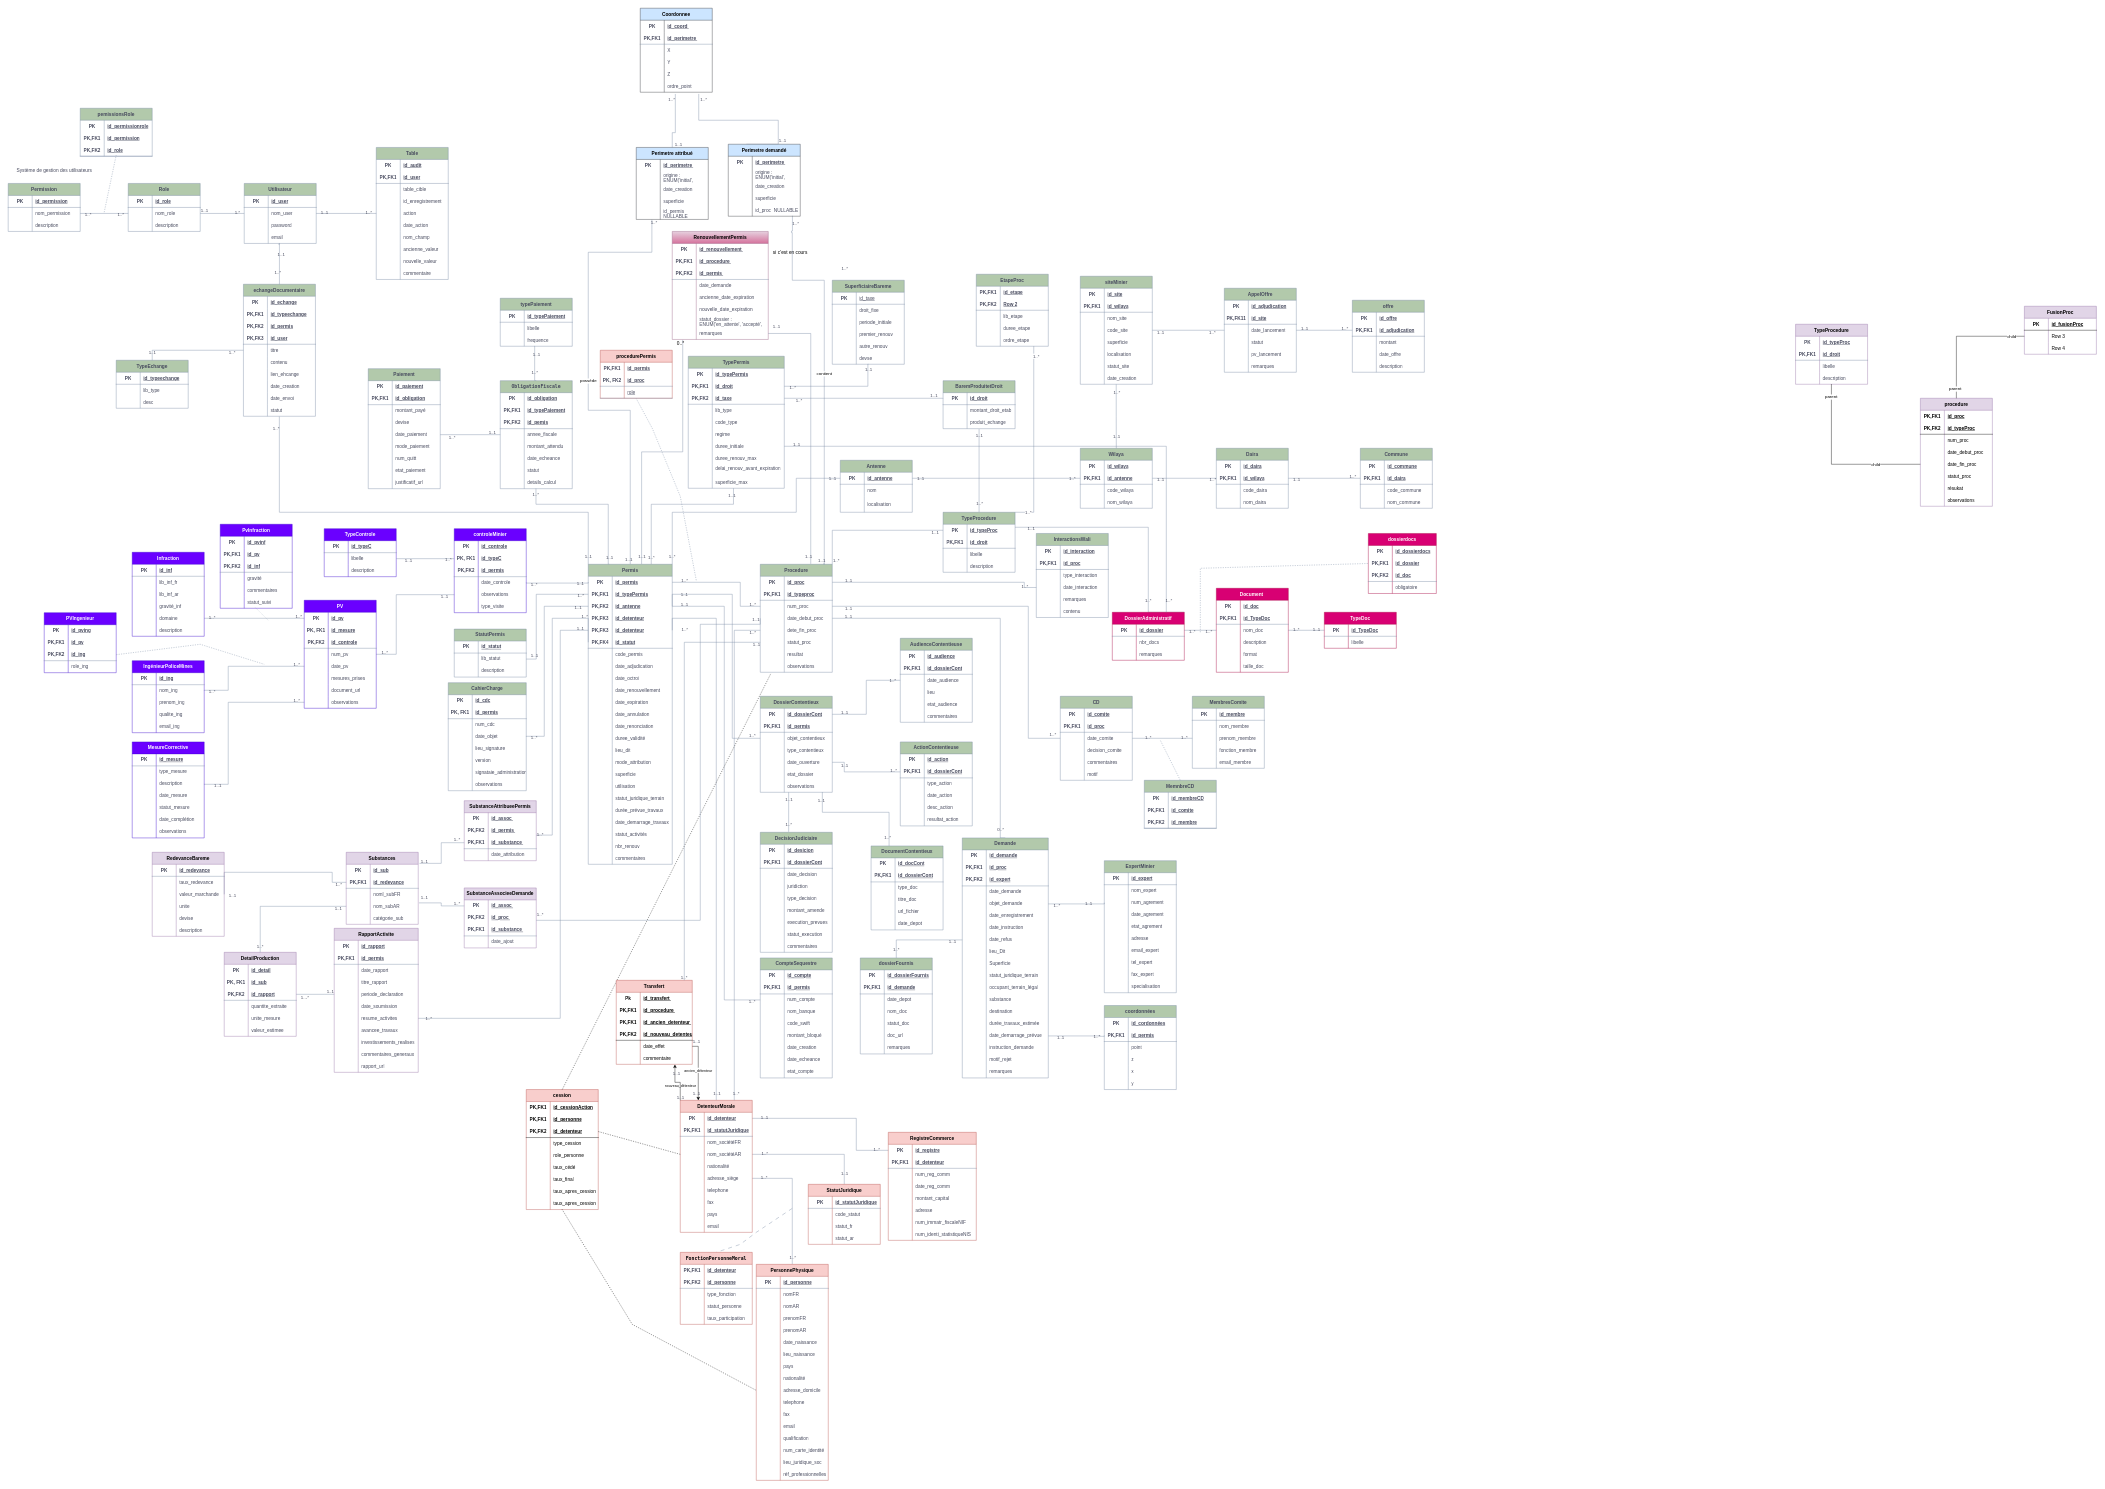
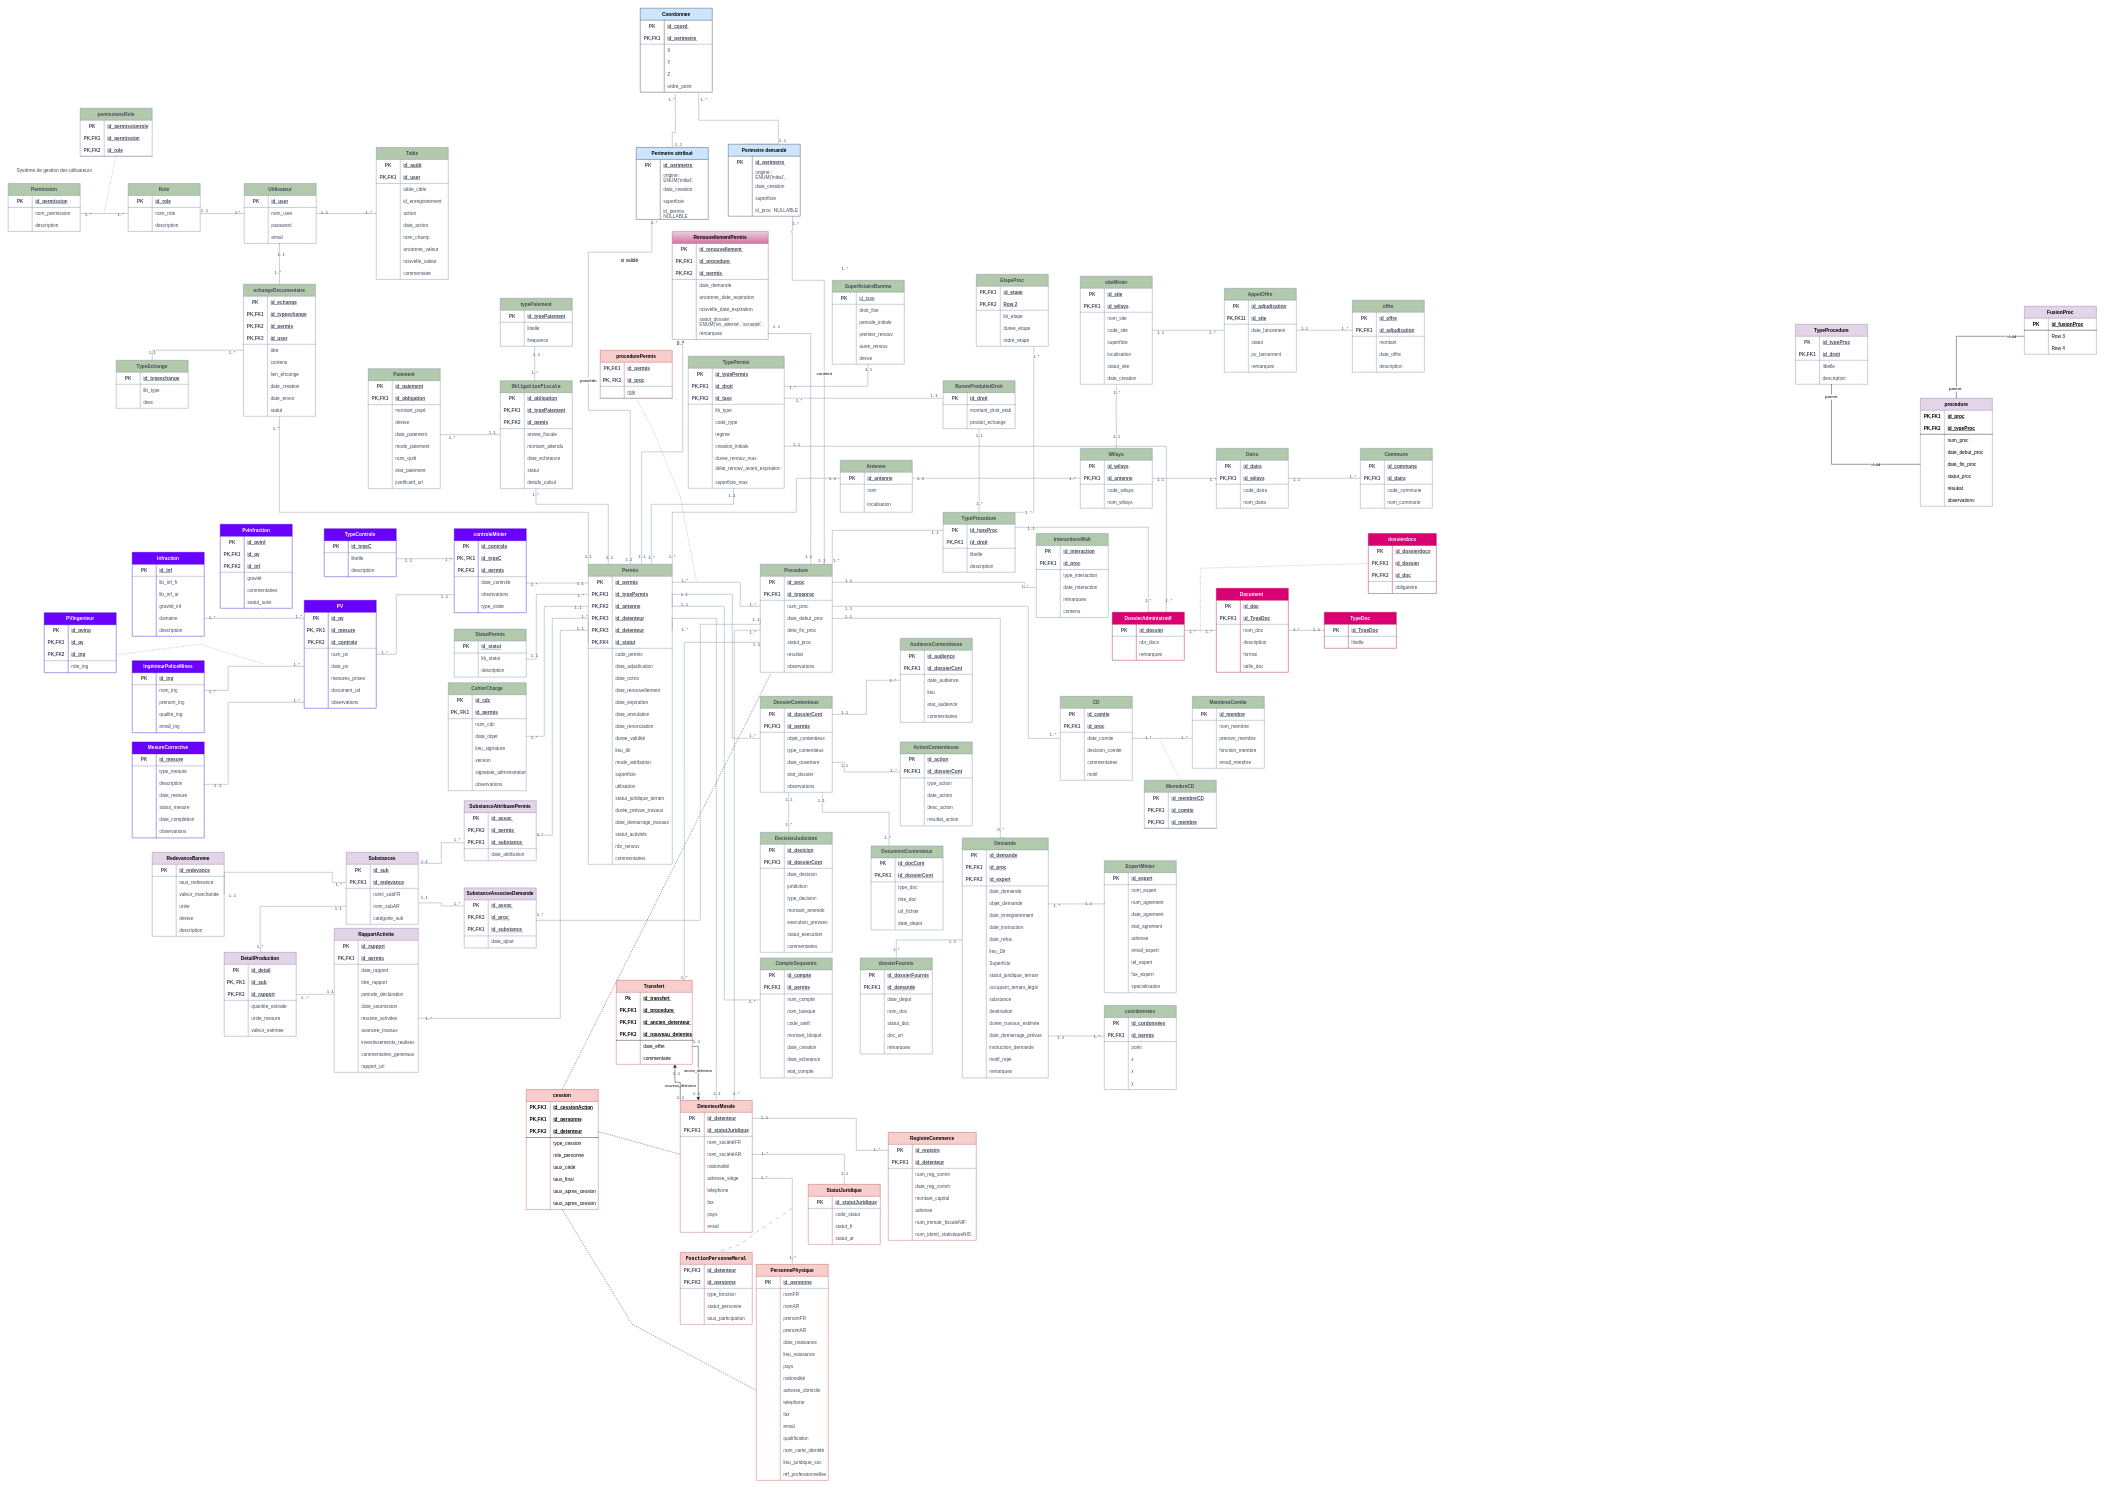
node "si c’est en cours": removed
node "si validé": added
node "duree_initiale": label "duree_initiale" -> "creation_initiale"
